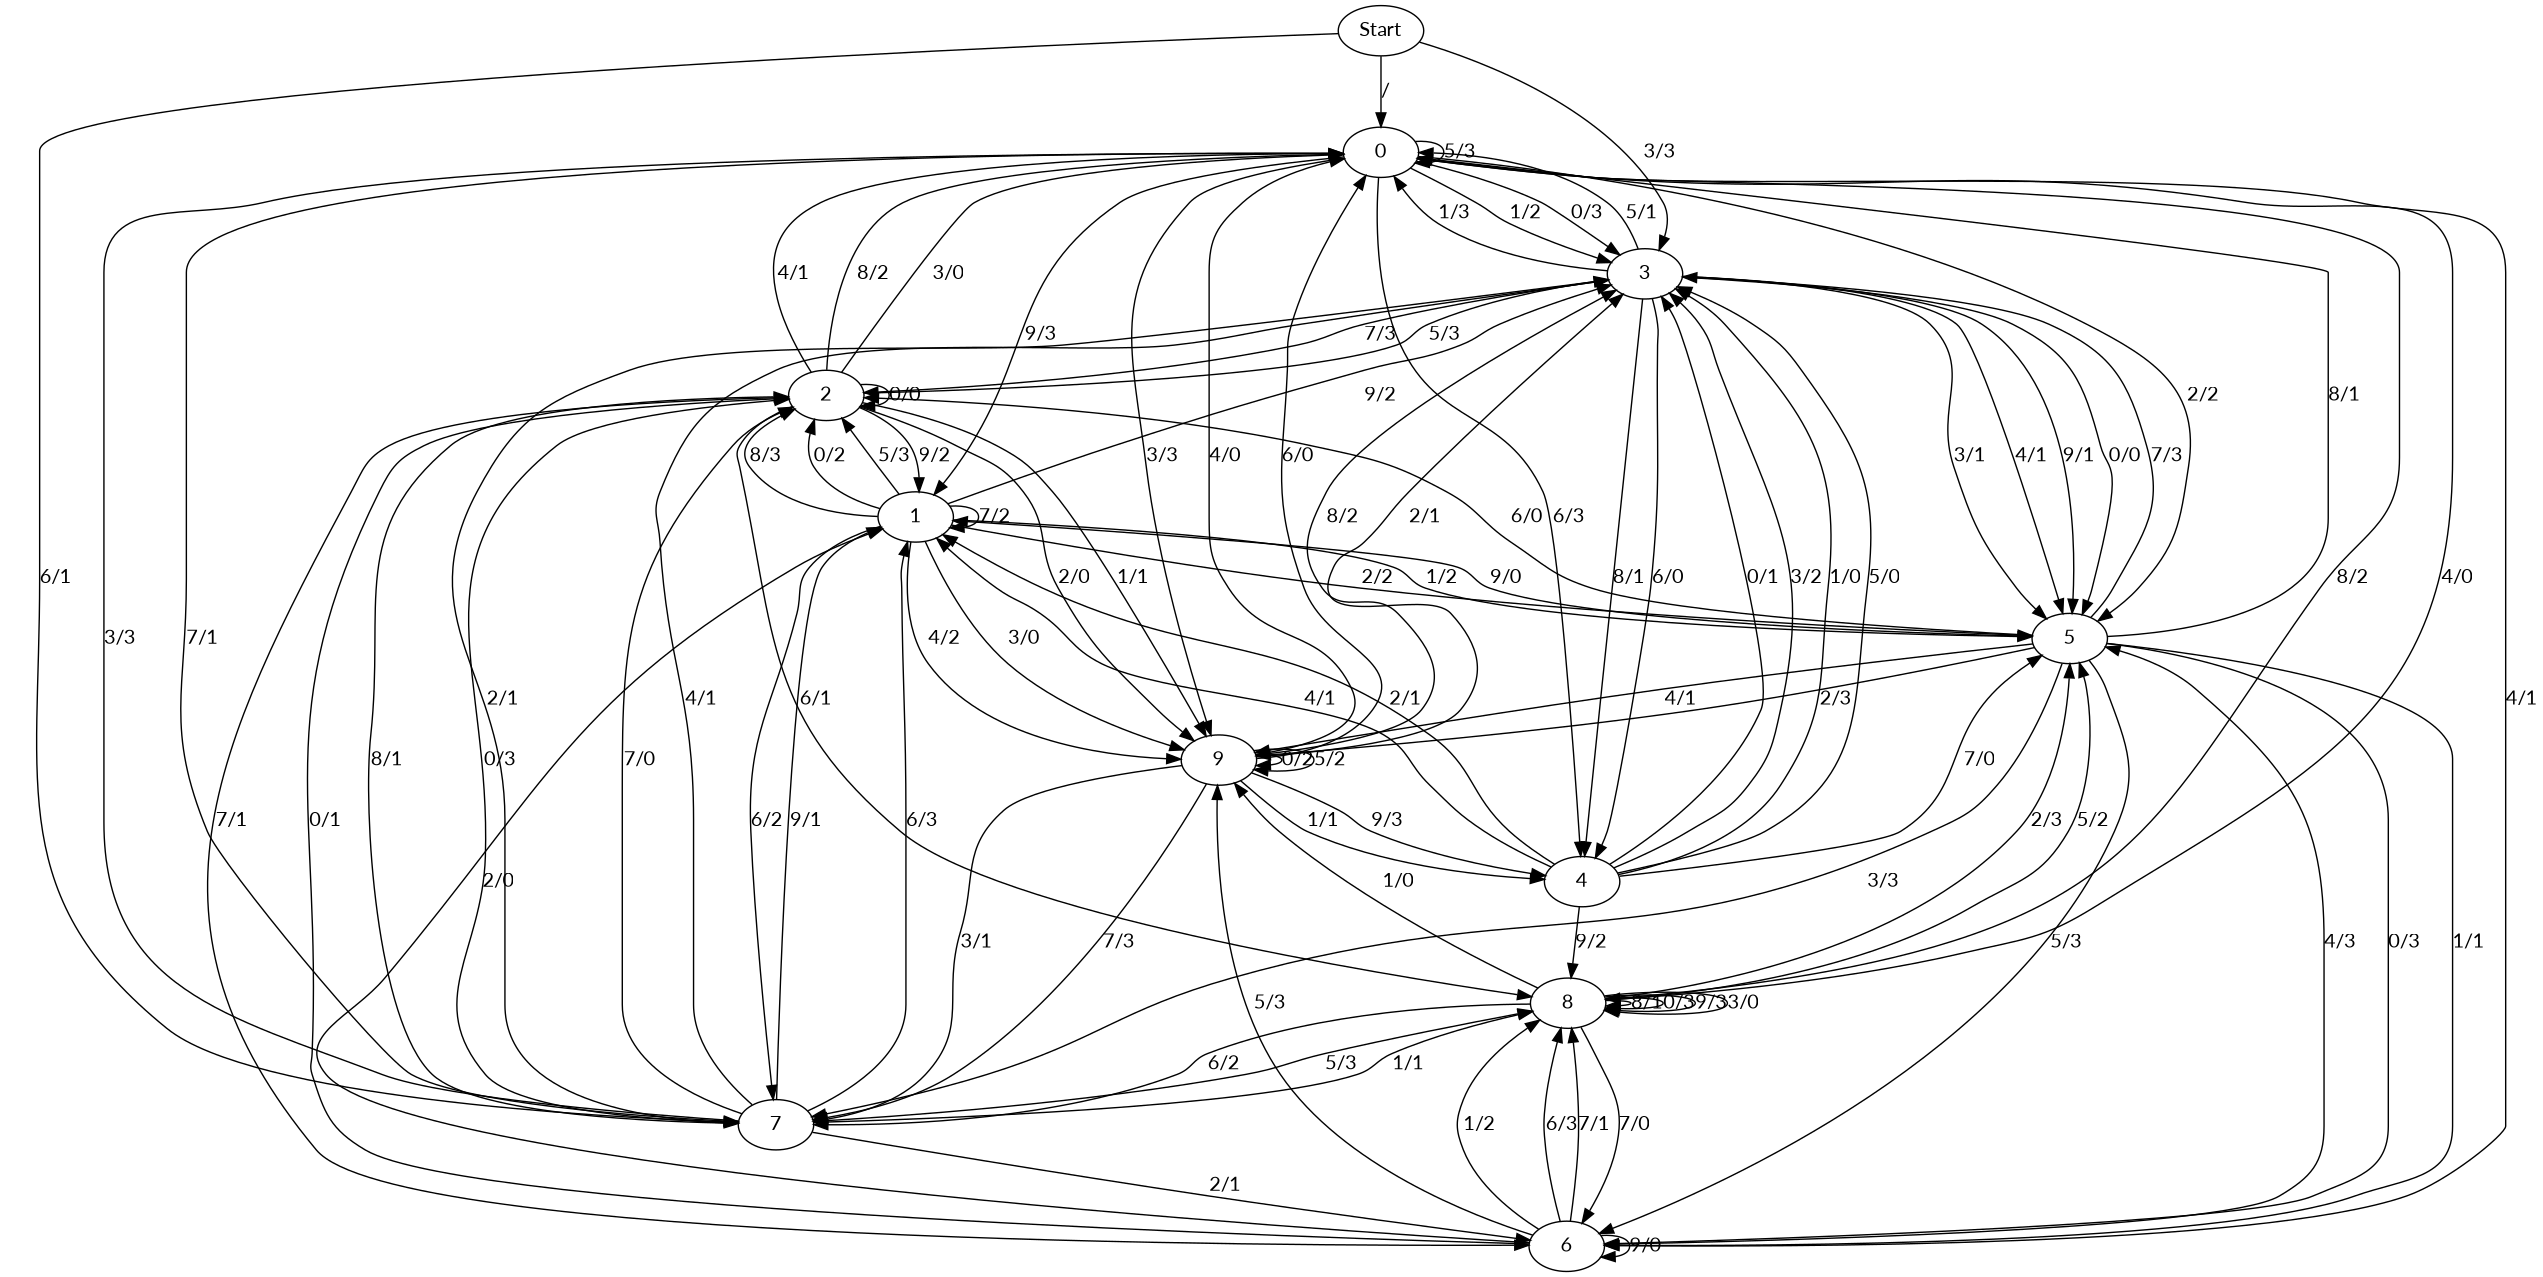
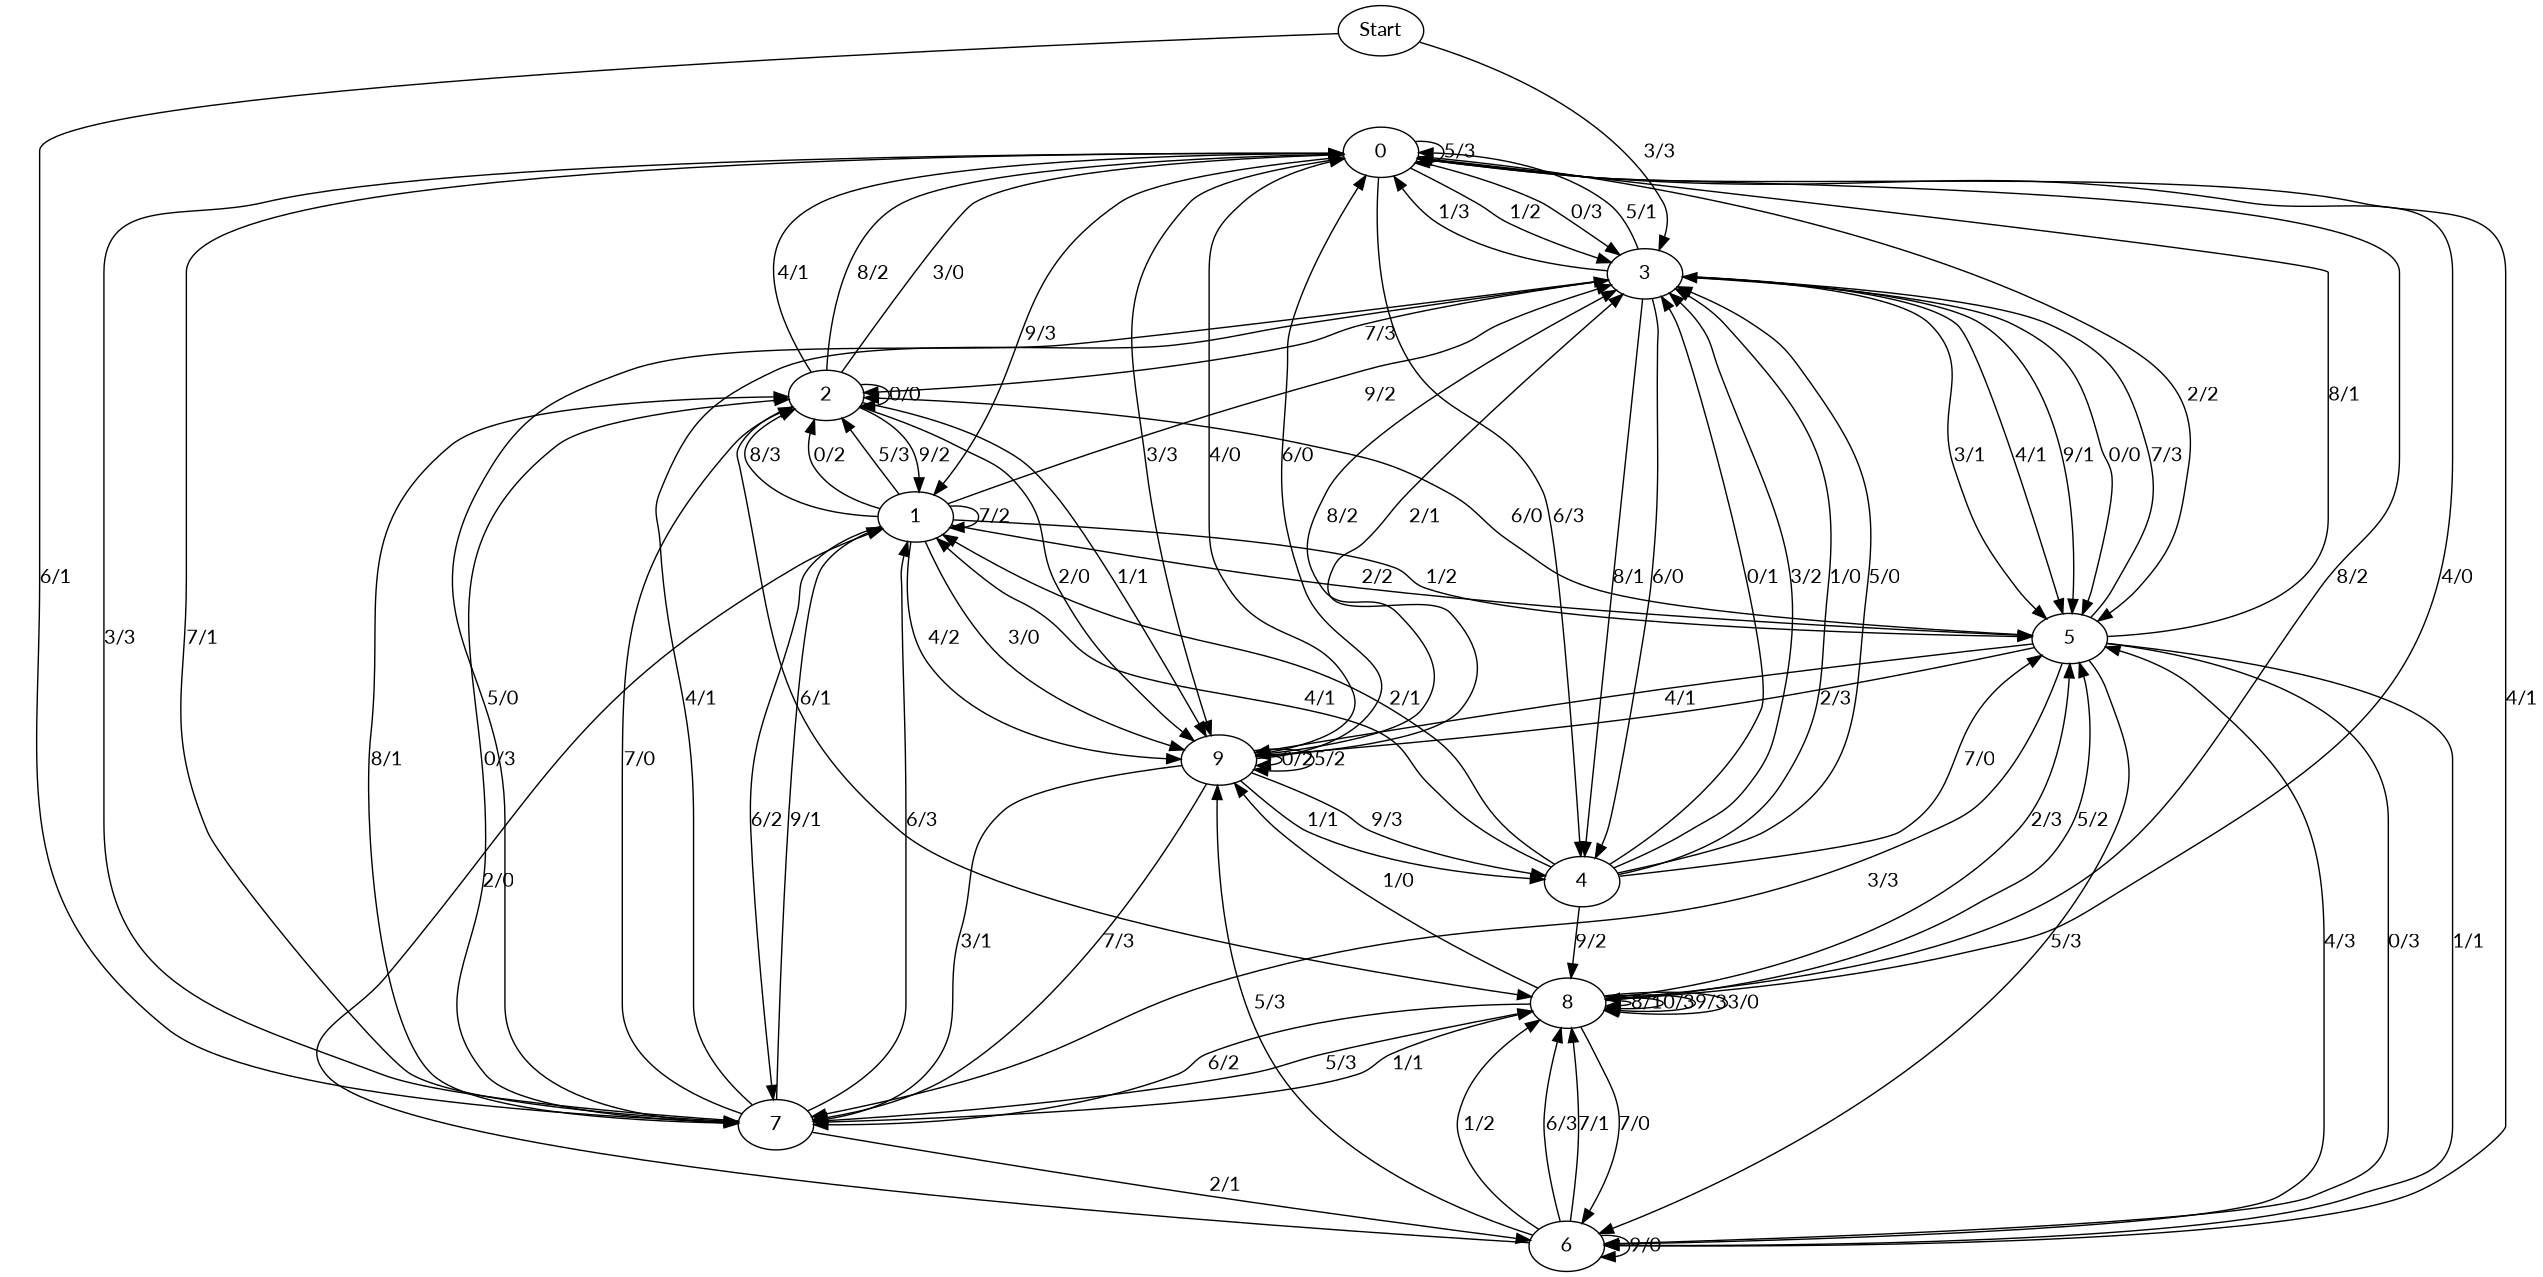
edge "Start" -> "0": removed, label "/"
edge "2" -> "3": removed, label "5/3"
edge "5" -> "1": removed, label "9/0"
edge "3" -> "7": label "2/1" -> "5/0"
edge "2" -> "6": removed, label "7/1"
edge "6" -> "2": removed, label "0/1"
